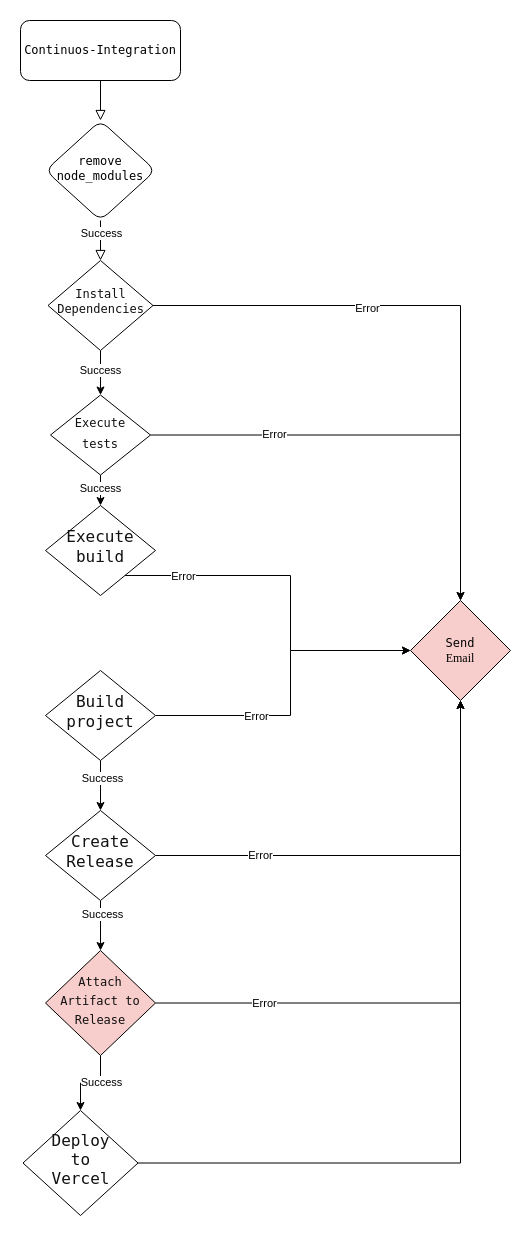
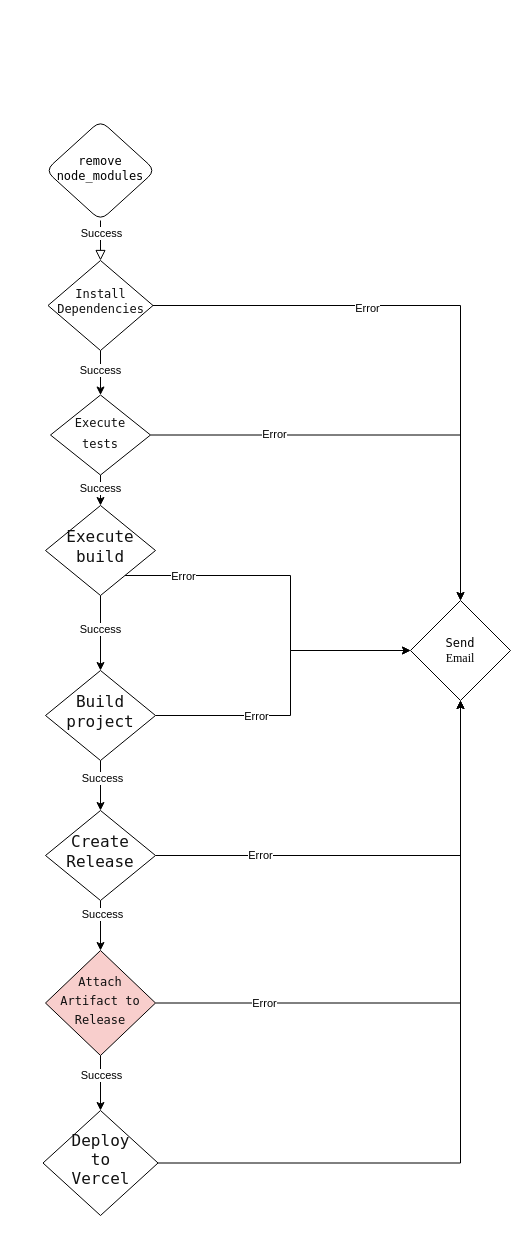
node "Continuos-Integration": removed
edge "Continuos-Integration" -> "remove node_modules": removed
edge "Execute build" -> "Build project": added, label "Success"
node "Send Email": fillcolor #f8cecc -> #ffffff
node "Deploy to Vercel": moved (81, 1163) -> (101, 1163)
